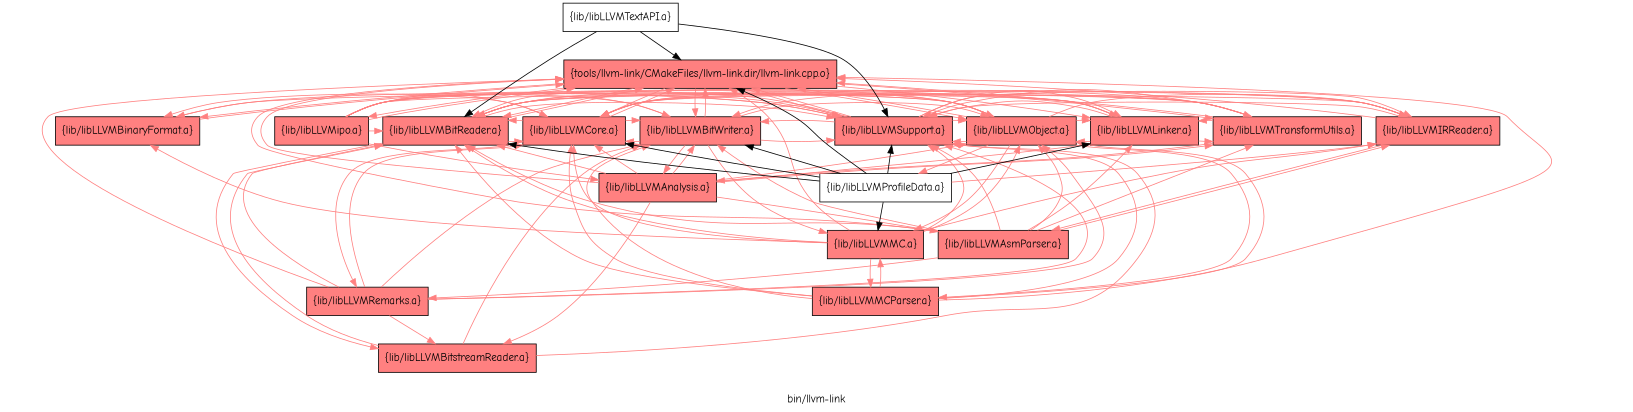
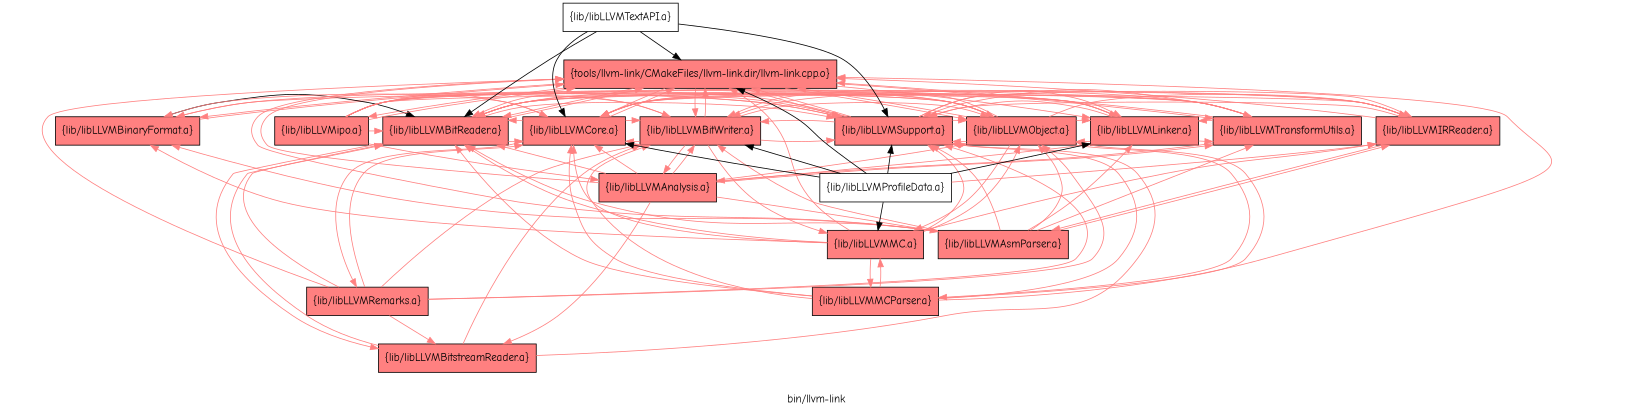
edge "{lib/libLLVMTextAPI.a}" -> "{lib/libLLVMCore.a}": added
edge "{lib/libLLVMObject.a}" -> "{lib/libLLVMProfileData.a}": now "{lib/libLLVMObject.a}" -> "{lib/libLLVMBitWriter.a}"
edge "{lib/libLLVMProfileData.a}" -> "{lib/libLLVMBitReader.a}": now "{lib/libLLVMBinaryFormat.a}" -> "{lib/libLLVMBitReader.a}"
edge "{lib/libLLVMAsmParser.a}" -> "{lib/libLLVMRemarks.a}": now "{lib/libLLVMAsmParser.a}" -> "{lib/libLLVMBinaryFormat.a}"
